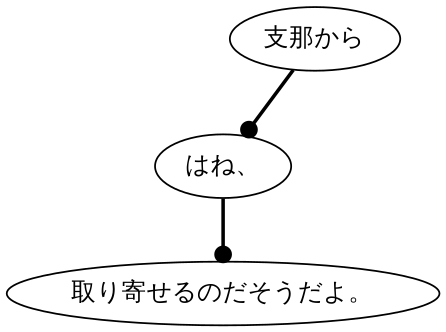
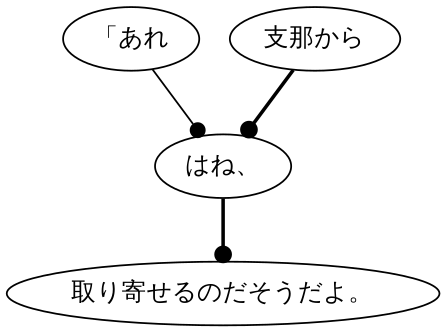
node "「あれ": added
